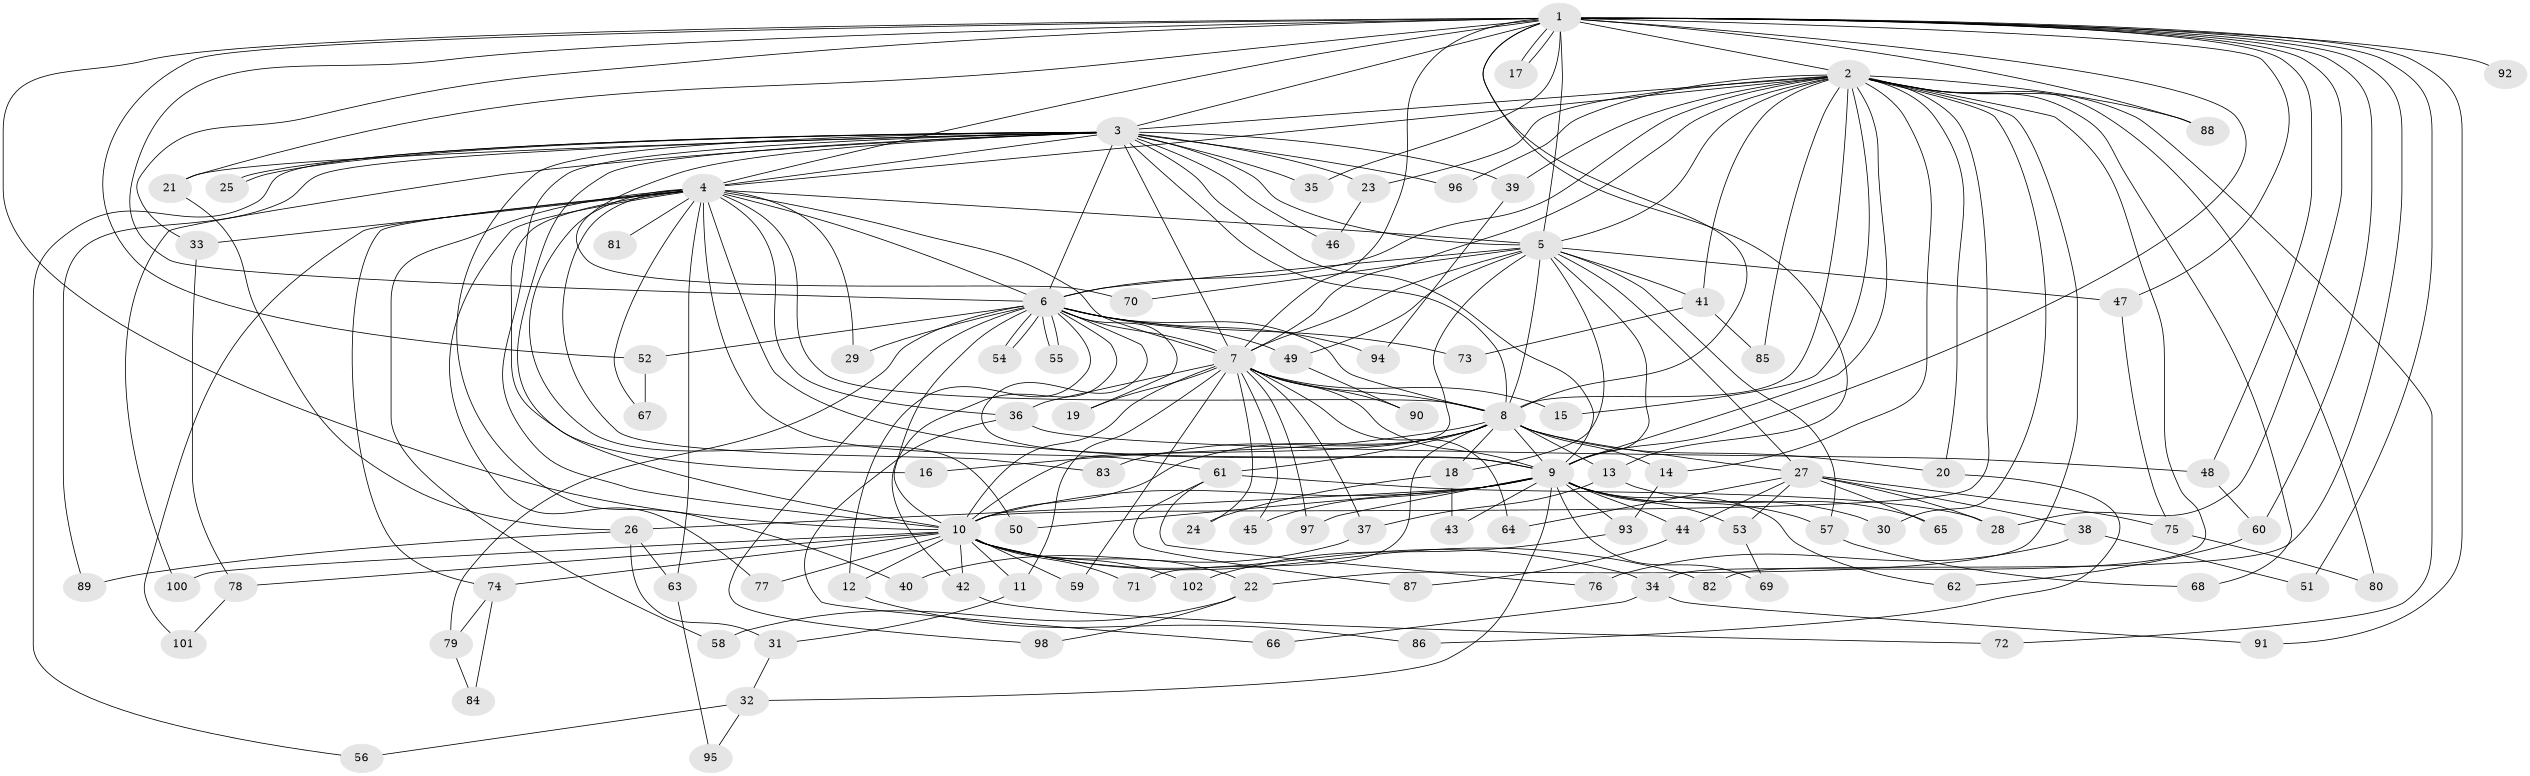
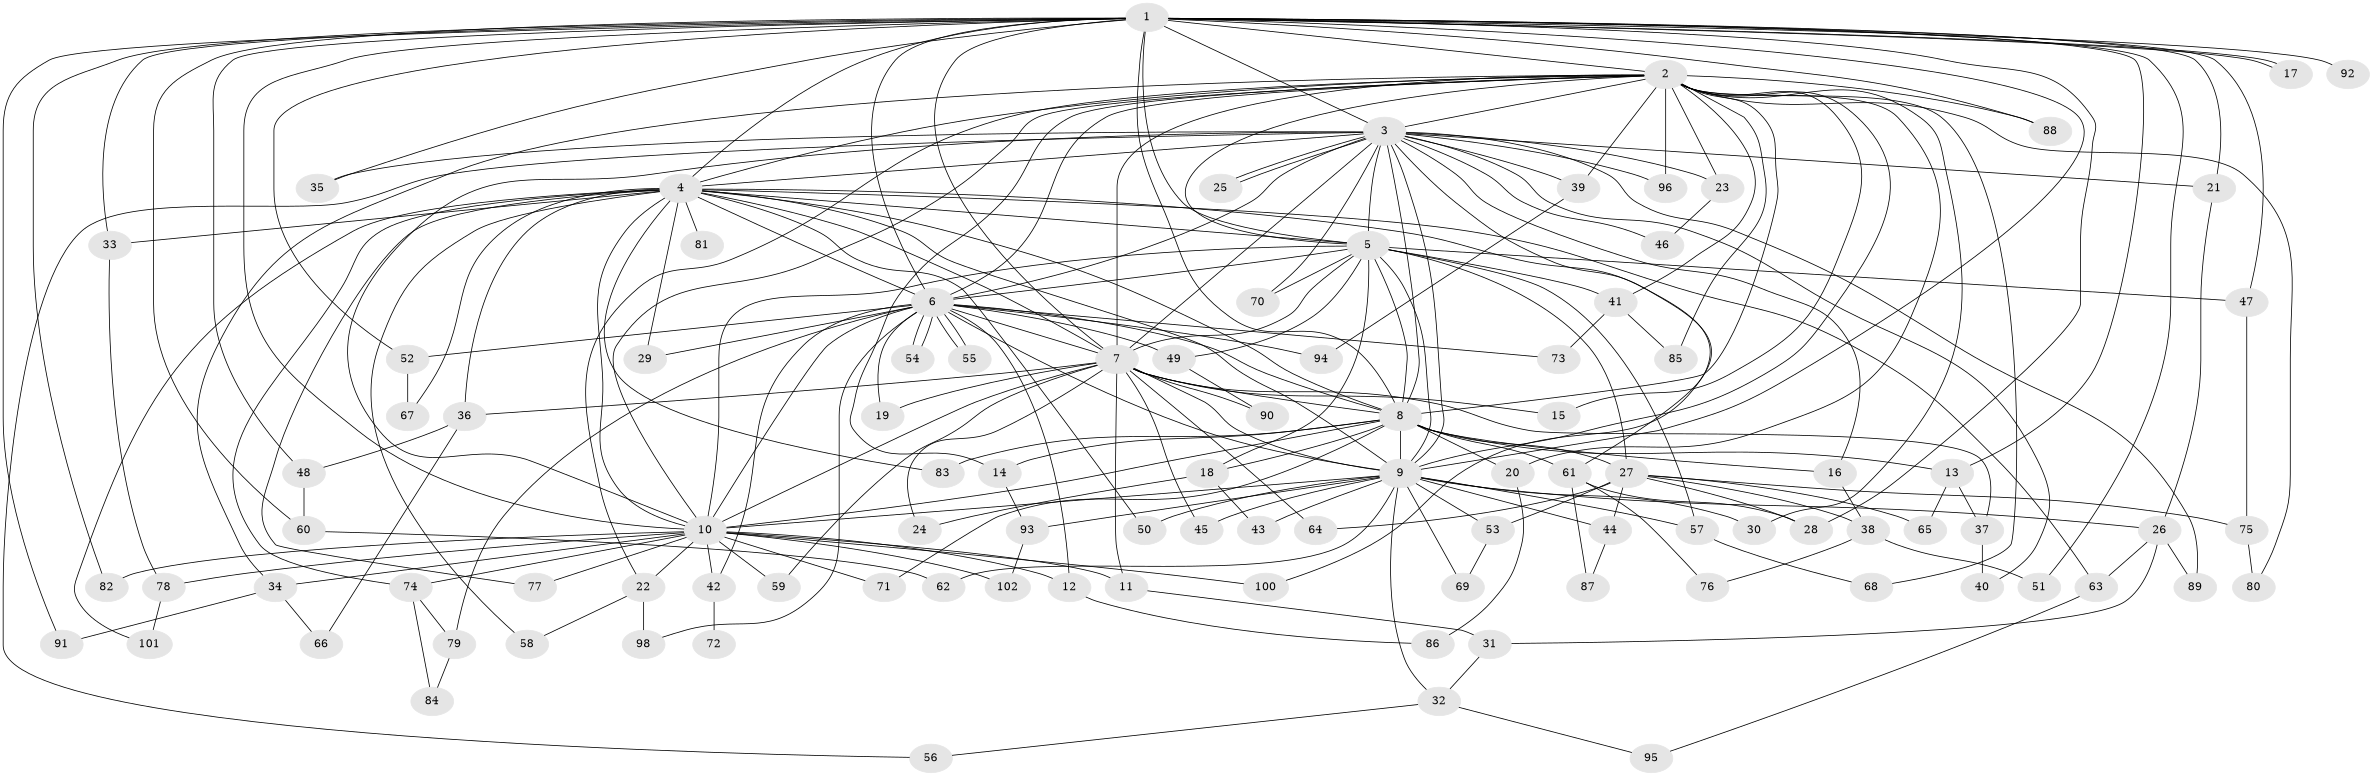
edge "2" -- "72": removed
edge "16" -- "38": added
node "97": removed
